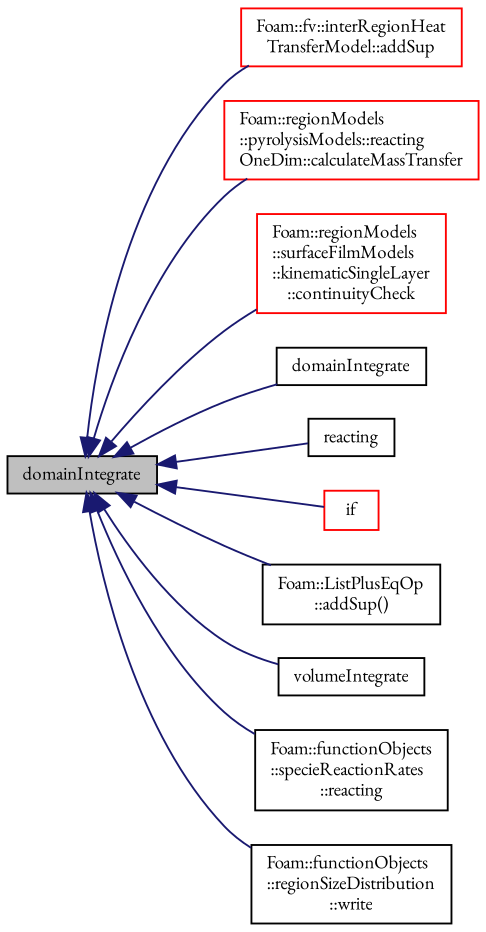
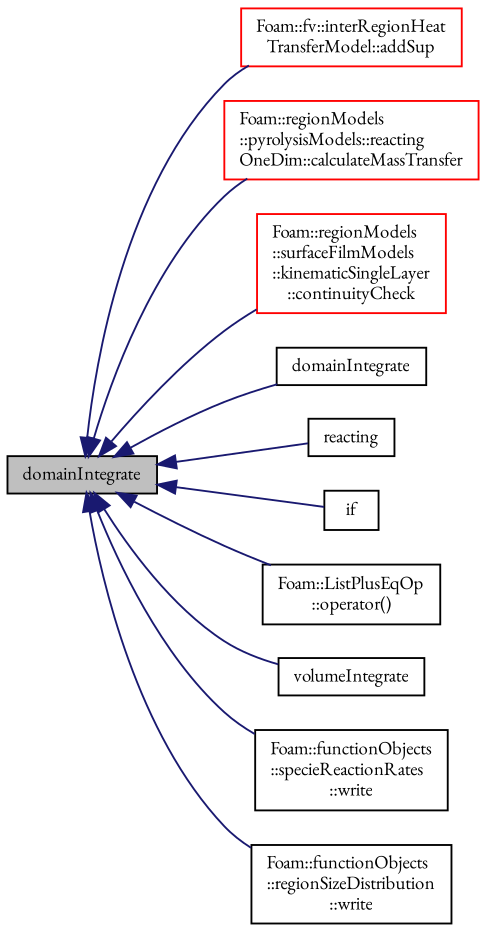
node "if": color red -> black
node "Foam::ListPlusEqOp ::addSup()": label "Foam::ListPlusEqOp ::addSup()" -> "Foam::ListPlusEqOp ::operator()"
node "Foam::functionObjects ::specieReactionRates ::reacting": label "Foam::functionObjects ::specieReactionRates ::reacting" -> "Foam::functionObjects ::specieReactionRates ::write"
